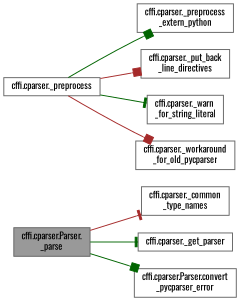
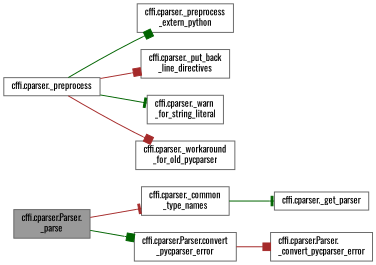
edge "cffi.cparser.Parser. _parse" -> "cffi.cparser._get_parser": now "cffi.cparser._common _type_names" -> "cffi.cparser._get_parser"
node "cffi.cparser.Parser. _convert_pycparser_error": added
